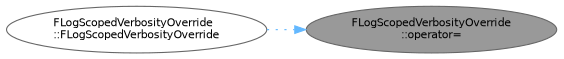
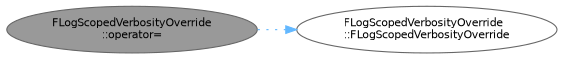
edge "FLogScopedVerbosityOverride ::FLogScopedVerbosityOverride" -> "FLogScopedVerbosityOverride ::operator=": reversed
